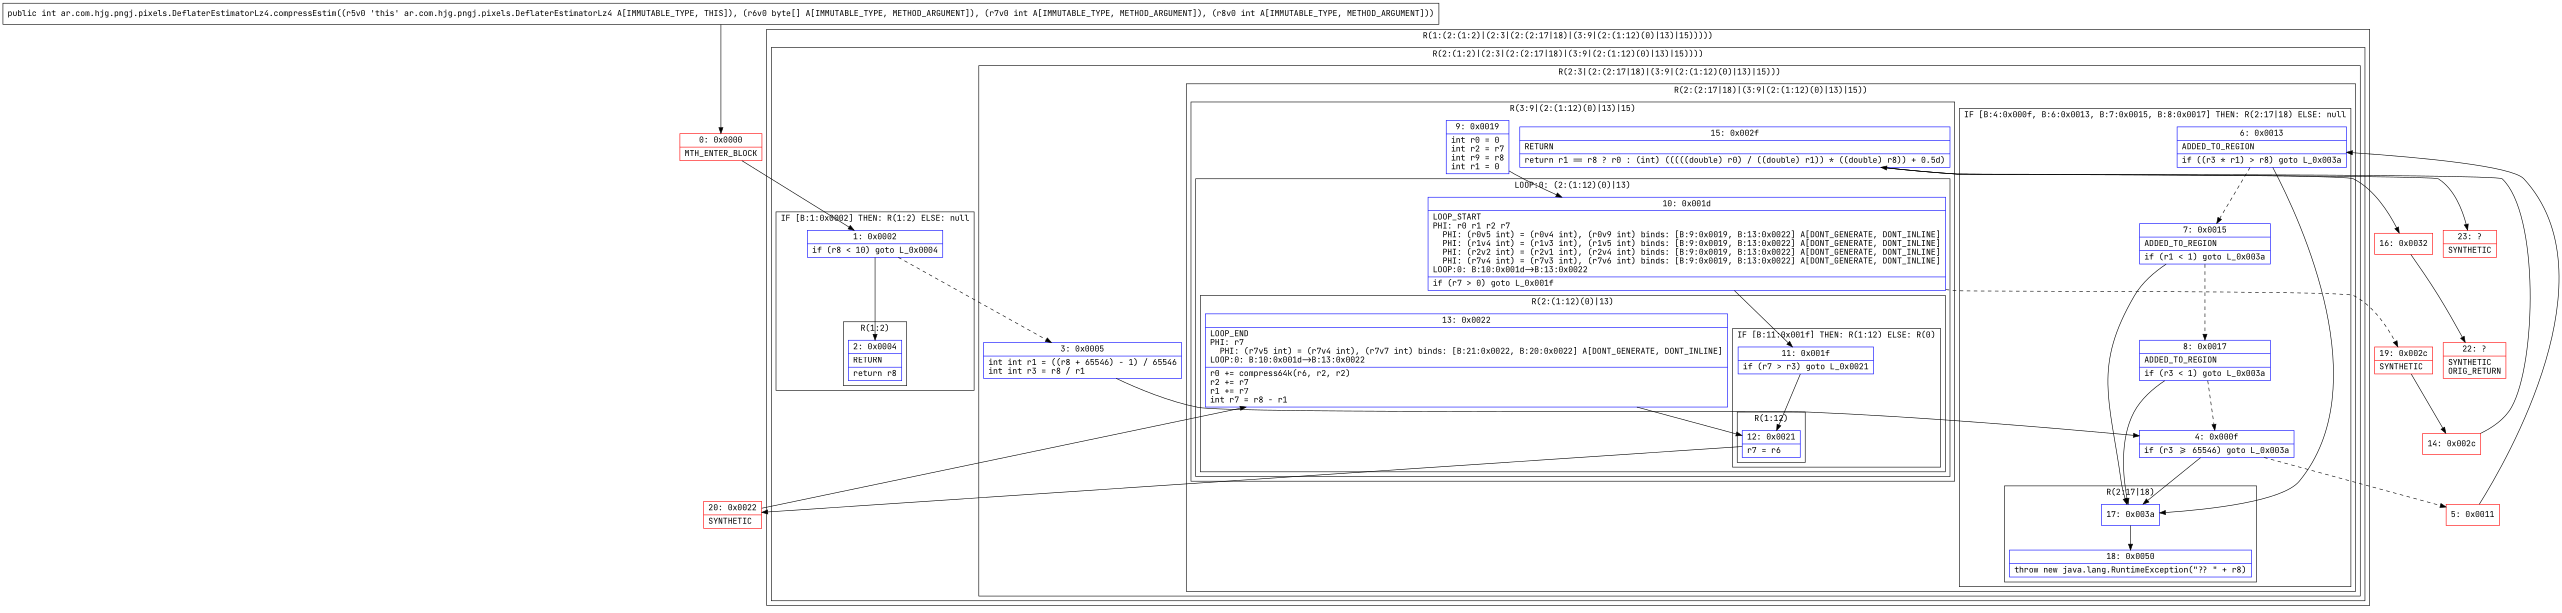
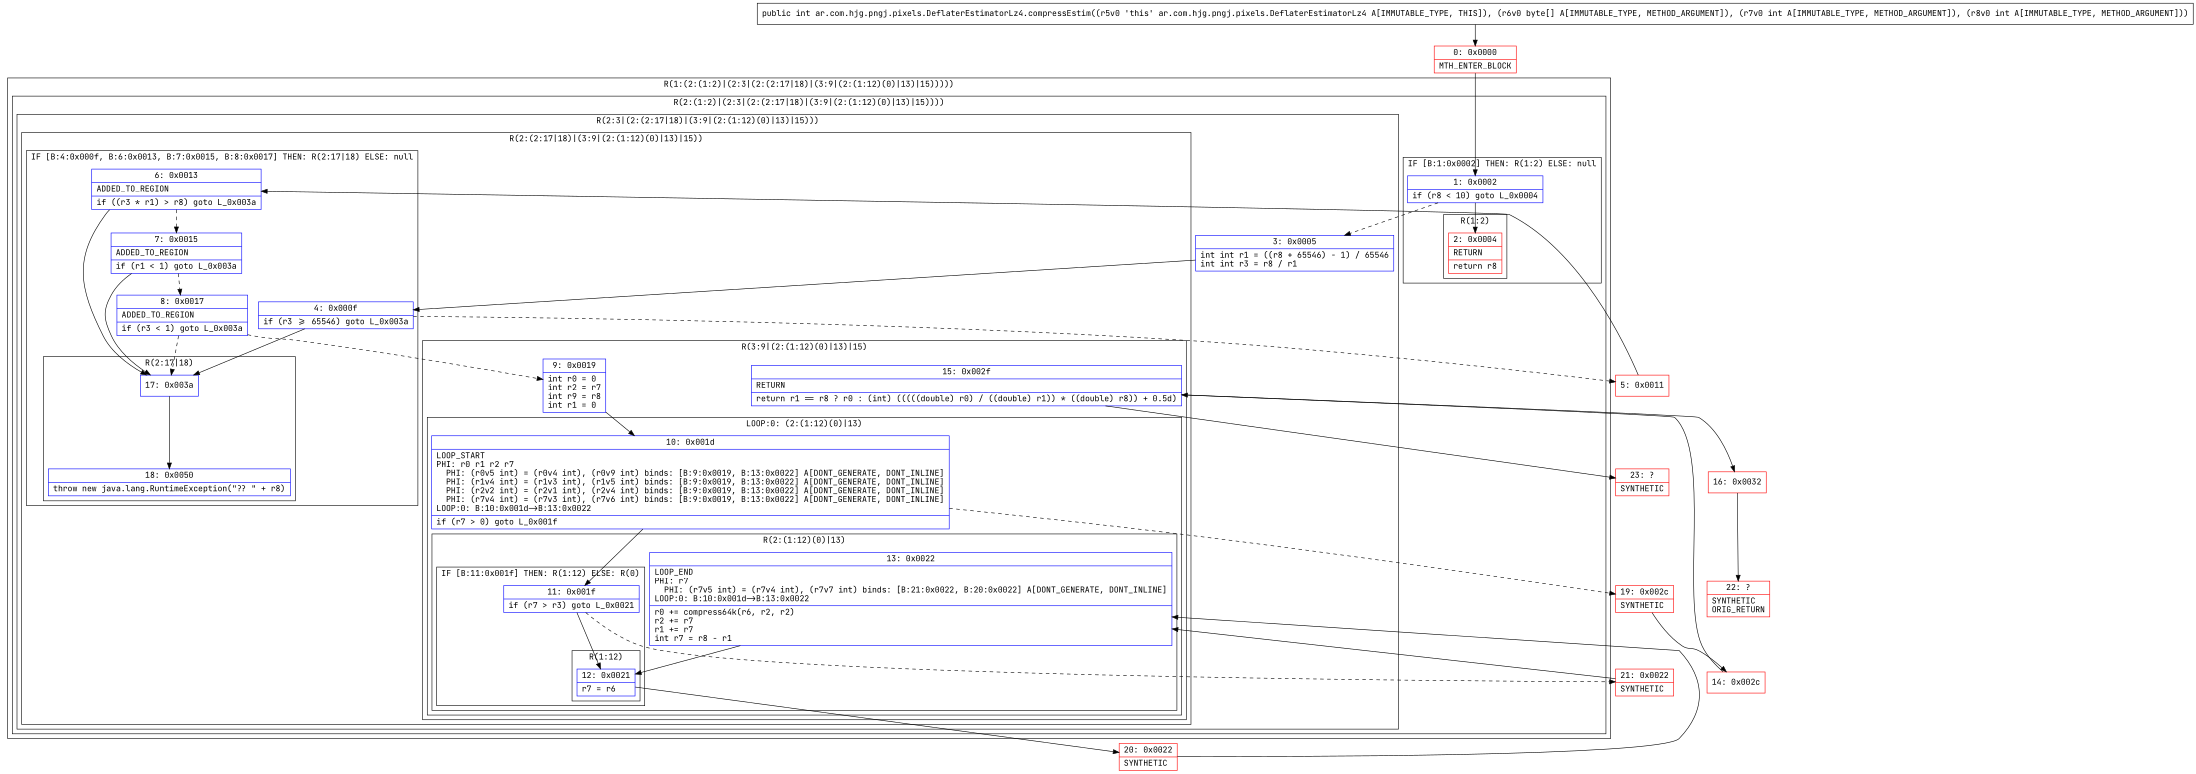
node "2: 0x0004": color blue -> red
edge "8: 0x0017" -> "4: 0x000f": now "8: 0x0017" -> "9: 0x0019"
edge "8: 0x0017" -> "17: 0x003a": style solid -> dashed
node "21: 0x0022": added
